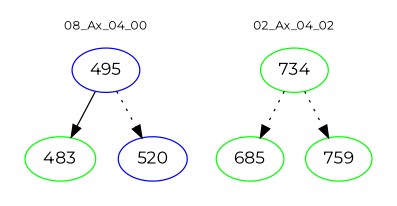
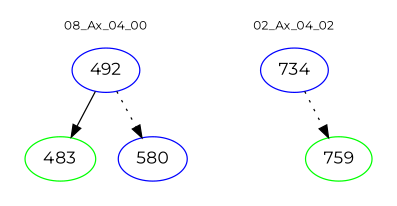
node "495": label "495" -> "492"
node "734": color green -> blue
node "520": label "520" -> "580"
node "685": removed
